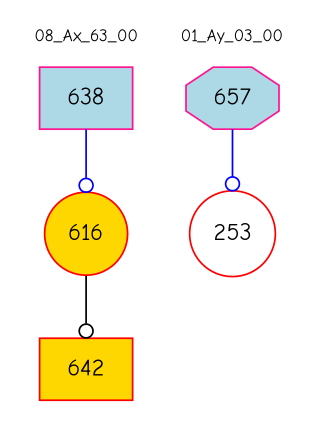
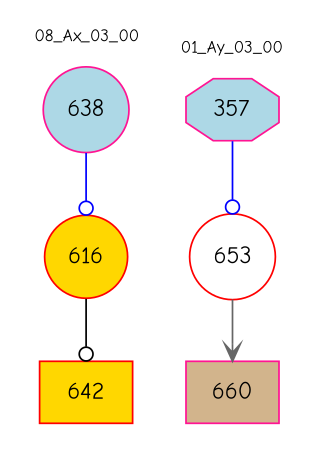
cluster "08_Ax_63_00": label "08_Ax_63_00" -> "08_Ax_03_00"
node "638": shape box -> circle
node "657": label "657" -> "357"
node "253": label "253" -> "653"
node "660": added
